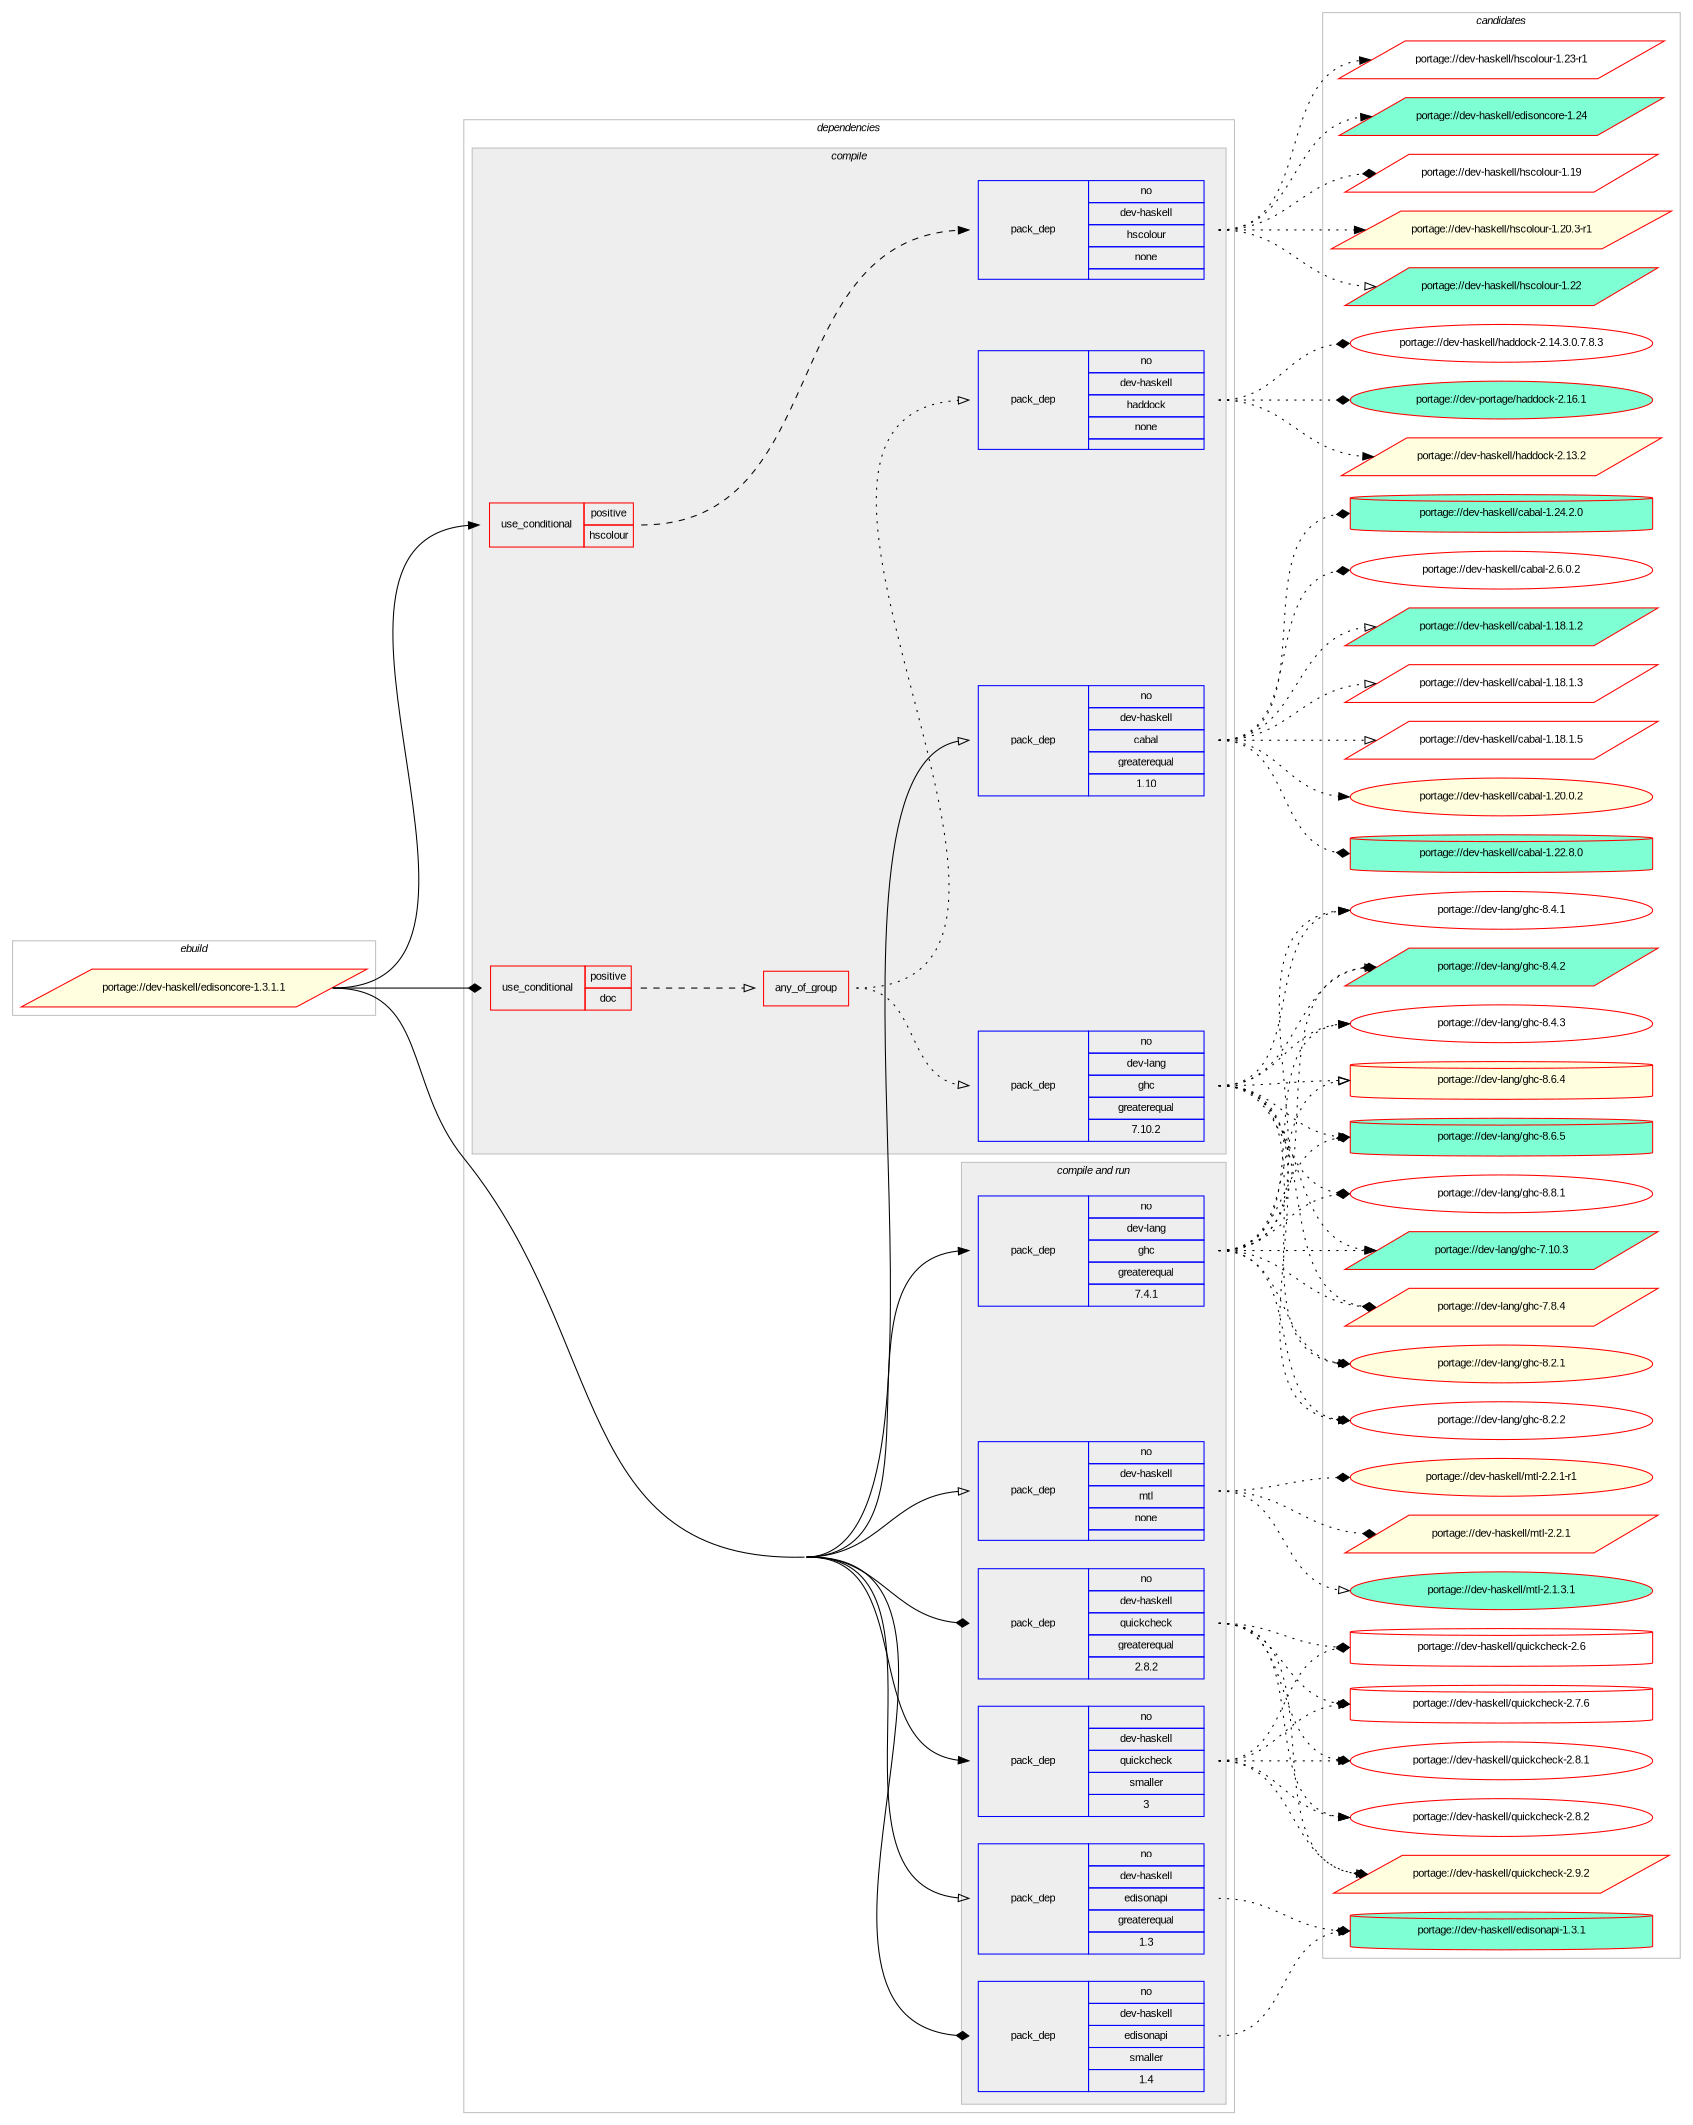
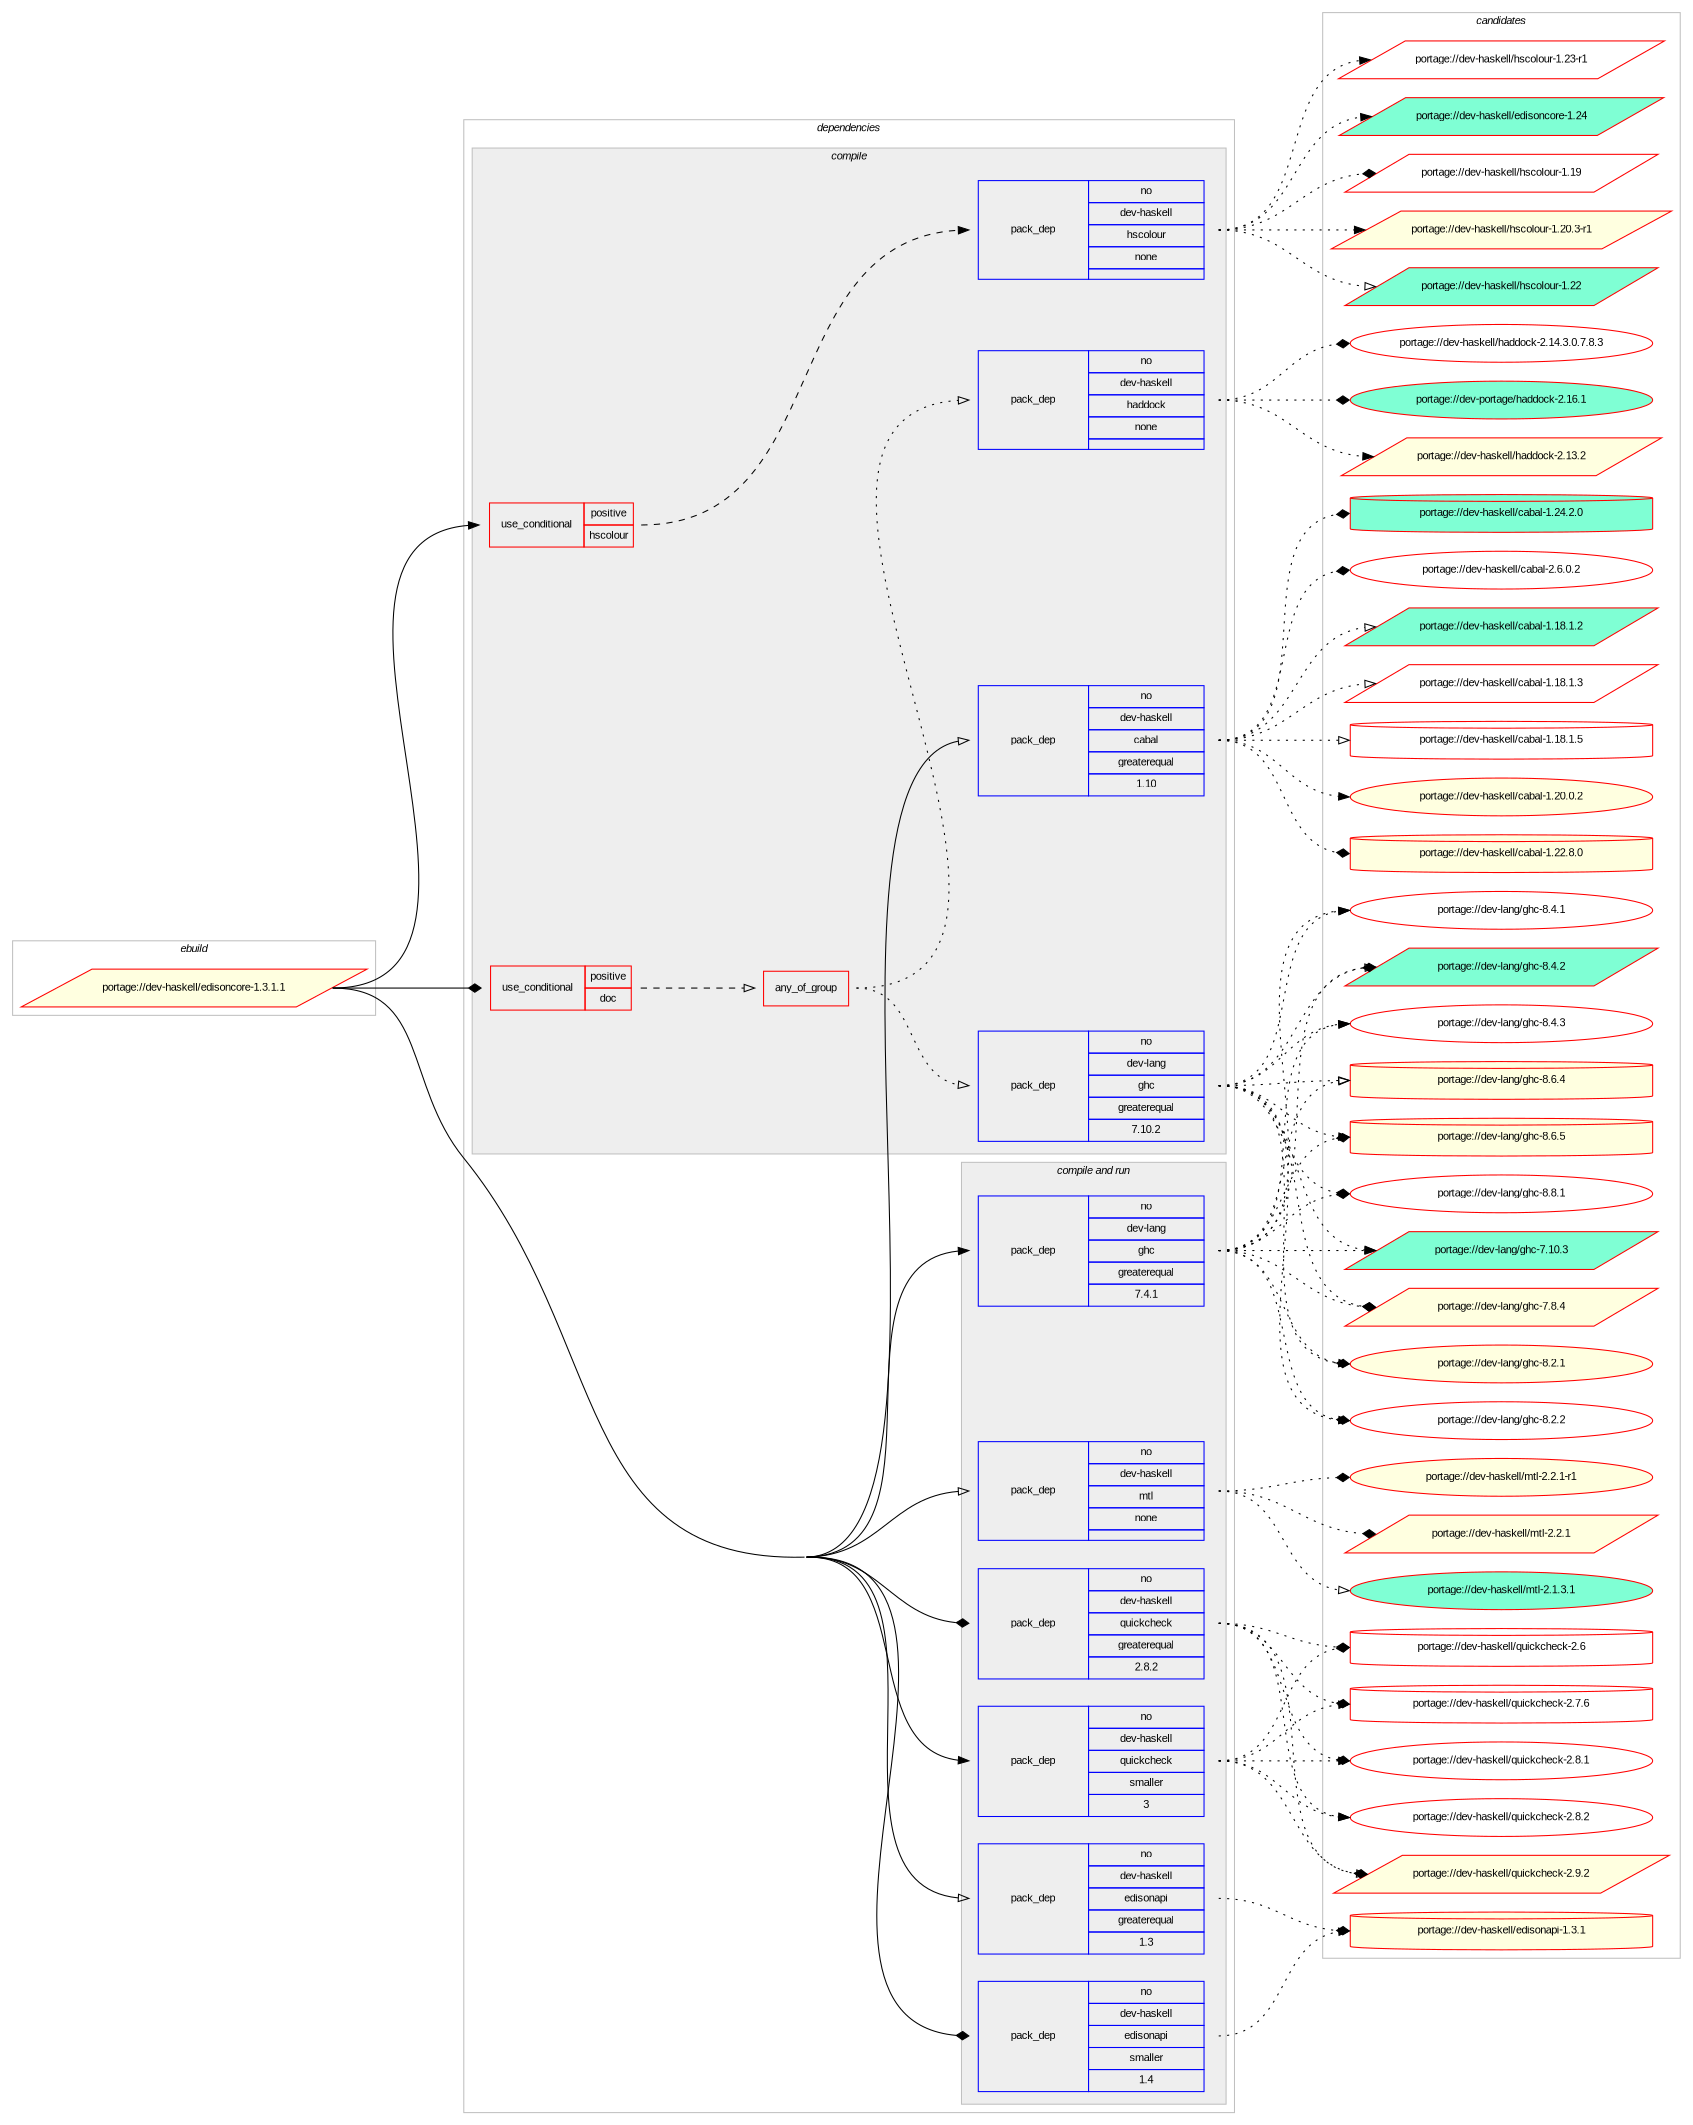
node "portage://dev-haskell/cabal-1.18.1.5": shape parallelogram -> cylinder
node "portage://dev-haskell/cabal-1.22.8.0": fillcolor aquamarine -> lightyellow
node "portage://dev-lang/ghc-8.6.5": fillcolor aquamarine -> lightyellow
node "portage://dev-haskell/edisonapi-1.3.1": fillcolor aquamarine -> lightyellow
